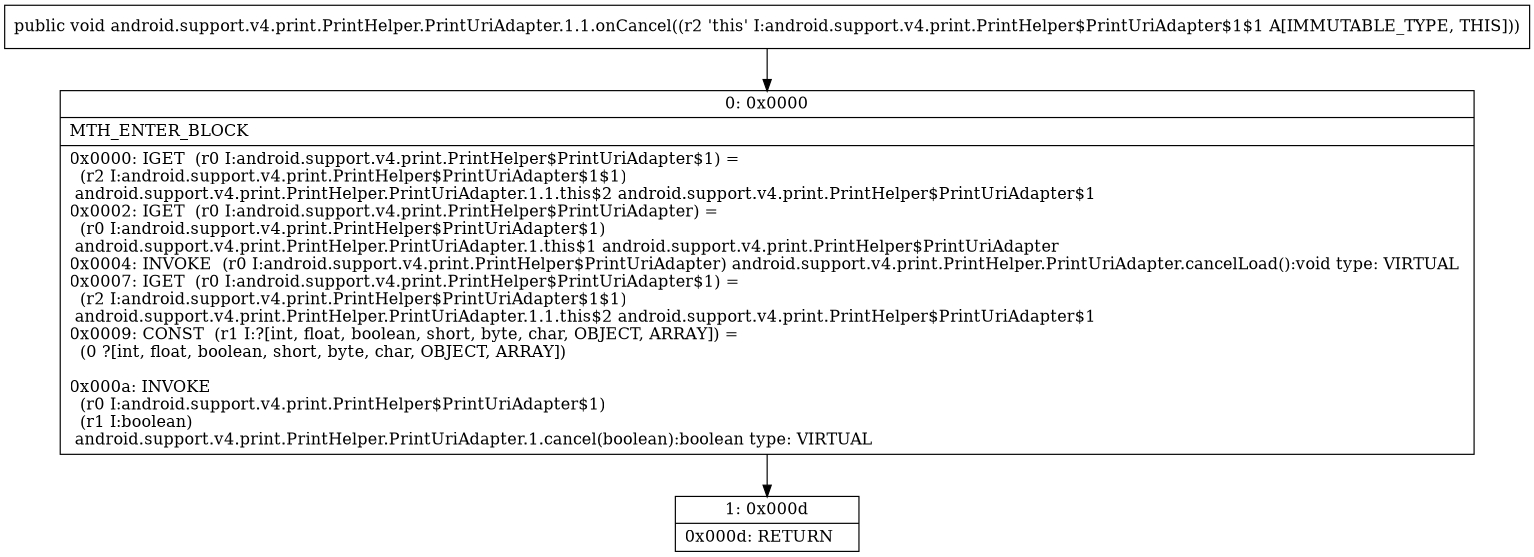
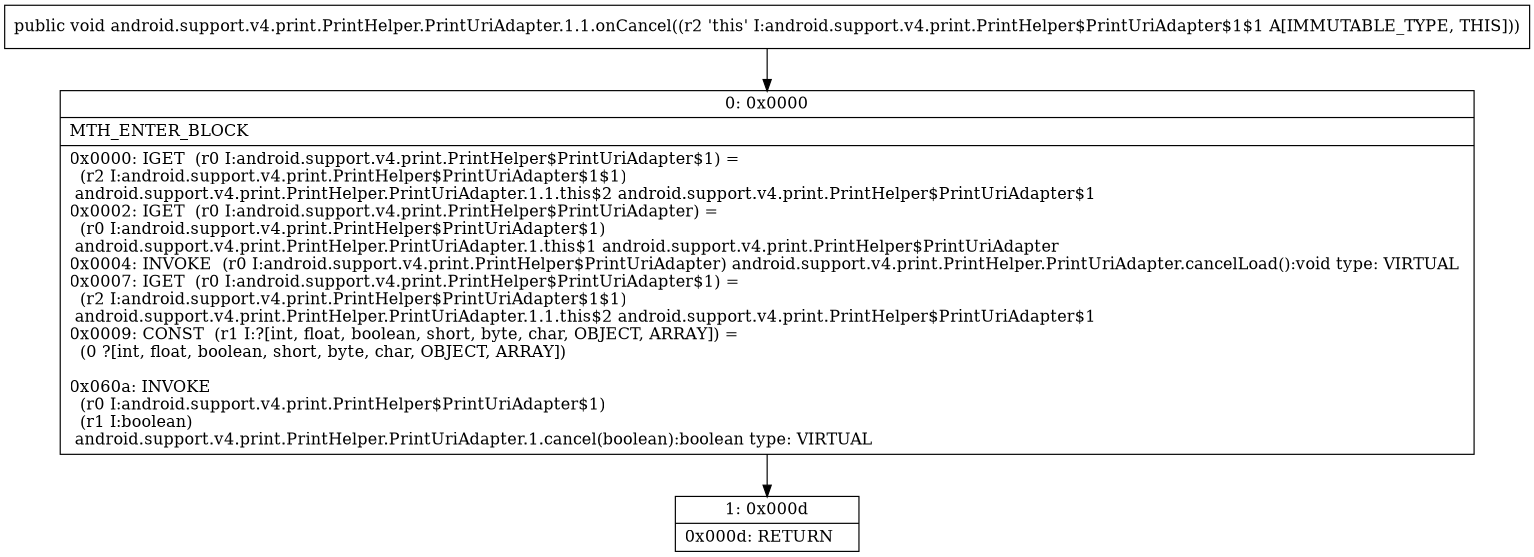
node "0: 0x0000": text "0x000a: INVOKE" -> "0x060a: INVOKE"
